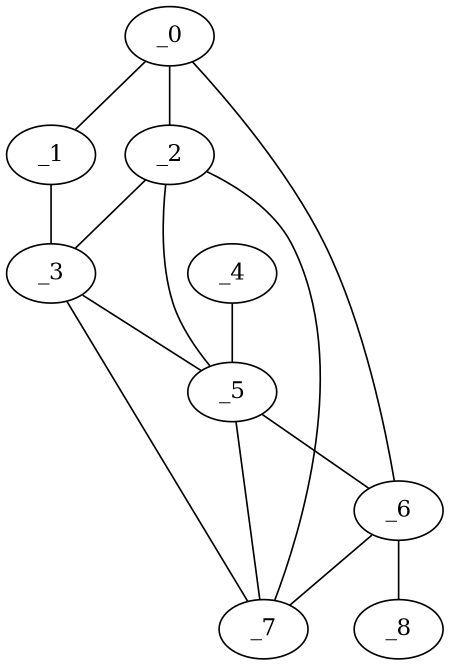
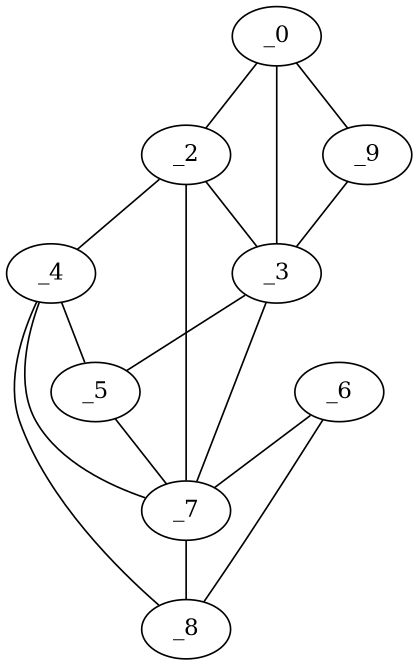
node "_1": label "_1" -> "_9"
edge "_0" -- "_6": now "_0" -- "_3"
edge "_2" -- "_5": now "_2" -- "_4"
edge "_4" -- "_7": added
edge "_5" -- "_6": removed
edge "_4" -- "_8": added
edge "_7" -- "_8": added
